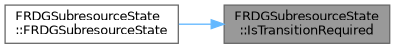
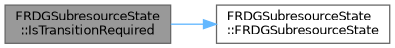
edge "FRDGSubresourceState ::FRDGSubresourceState" -> "FRDGSubresourceState ::IsTransitionRequired": reversed
